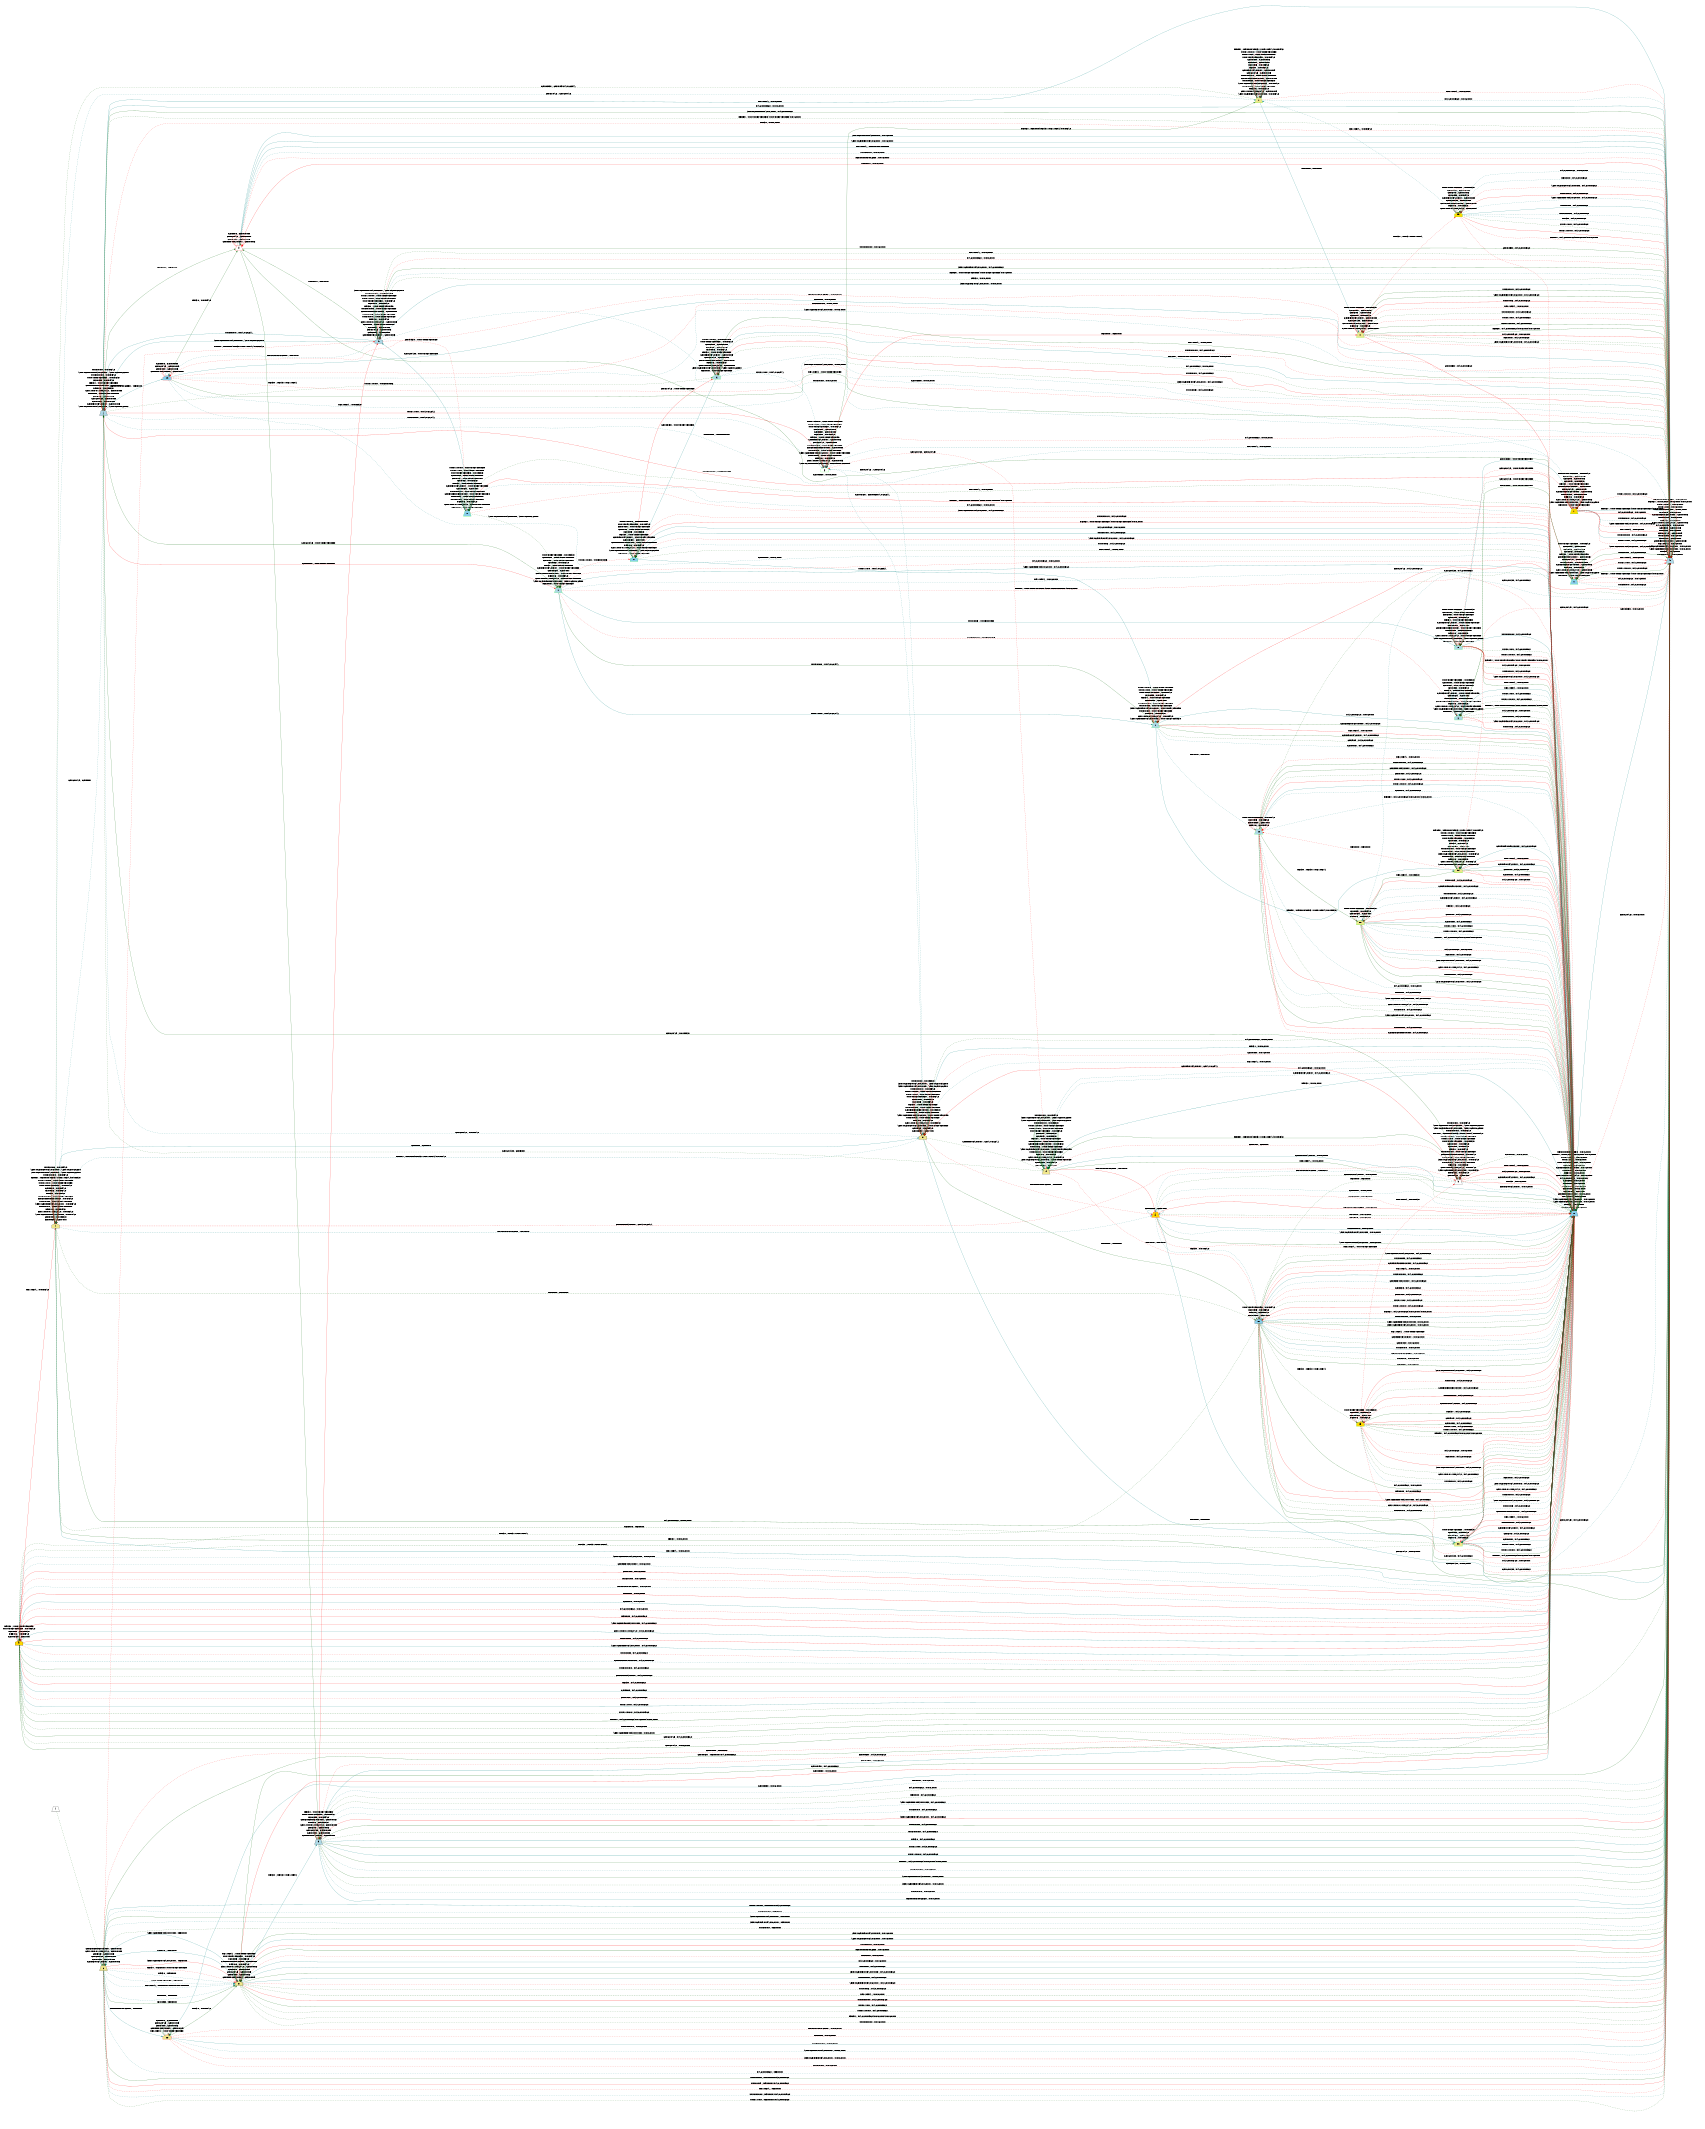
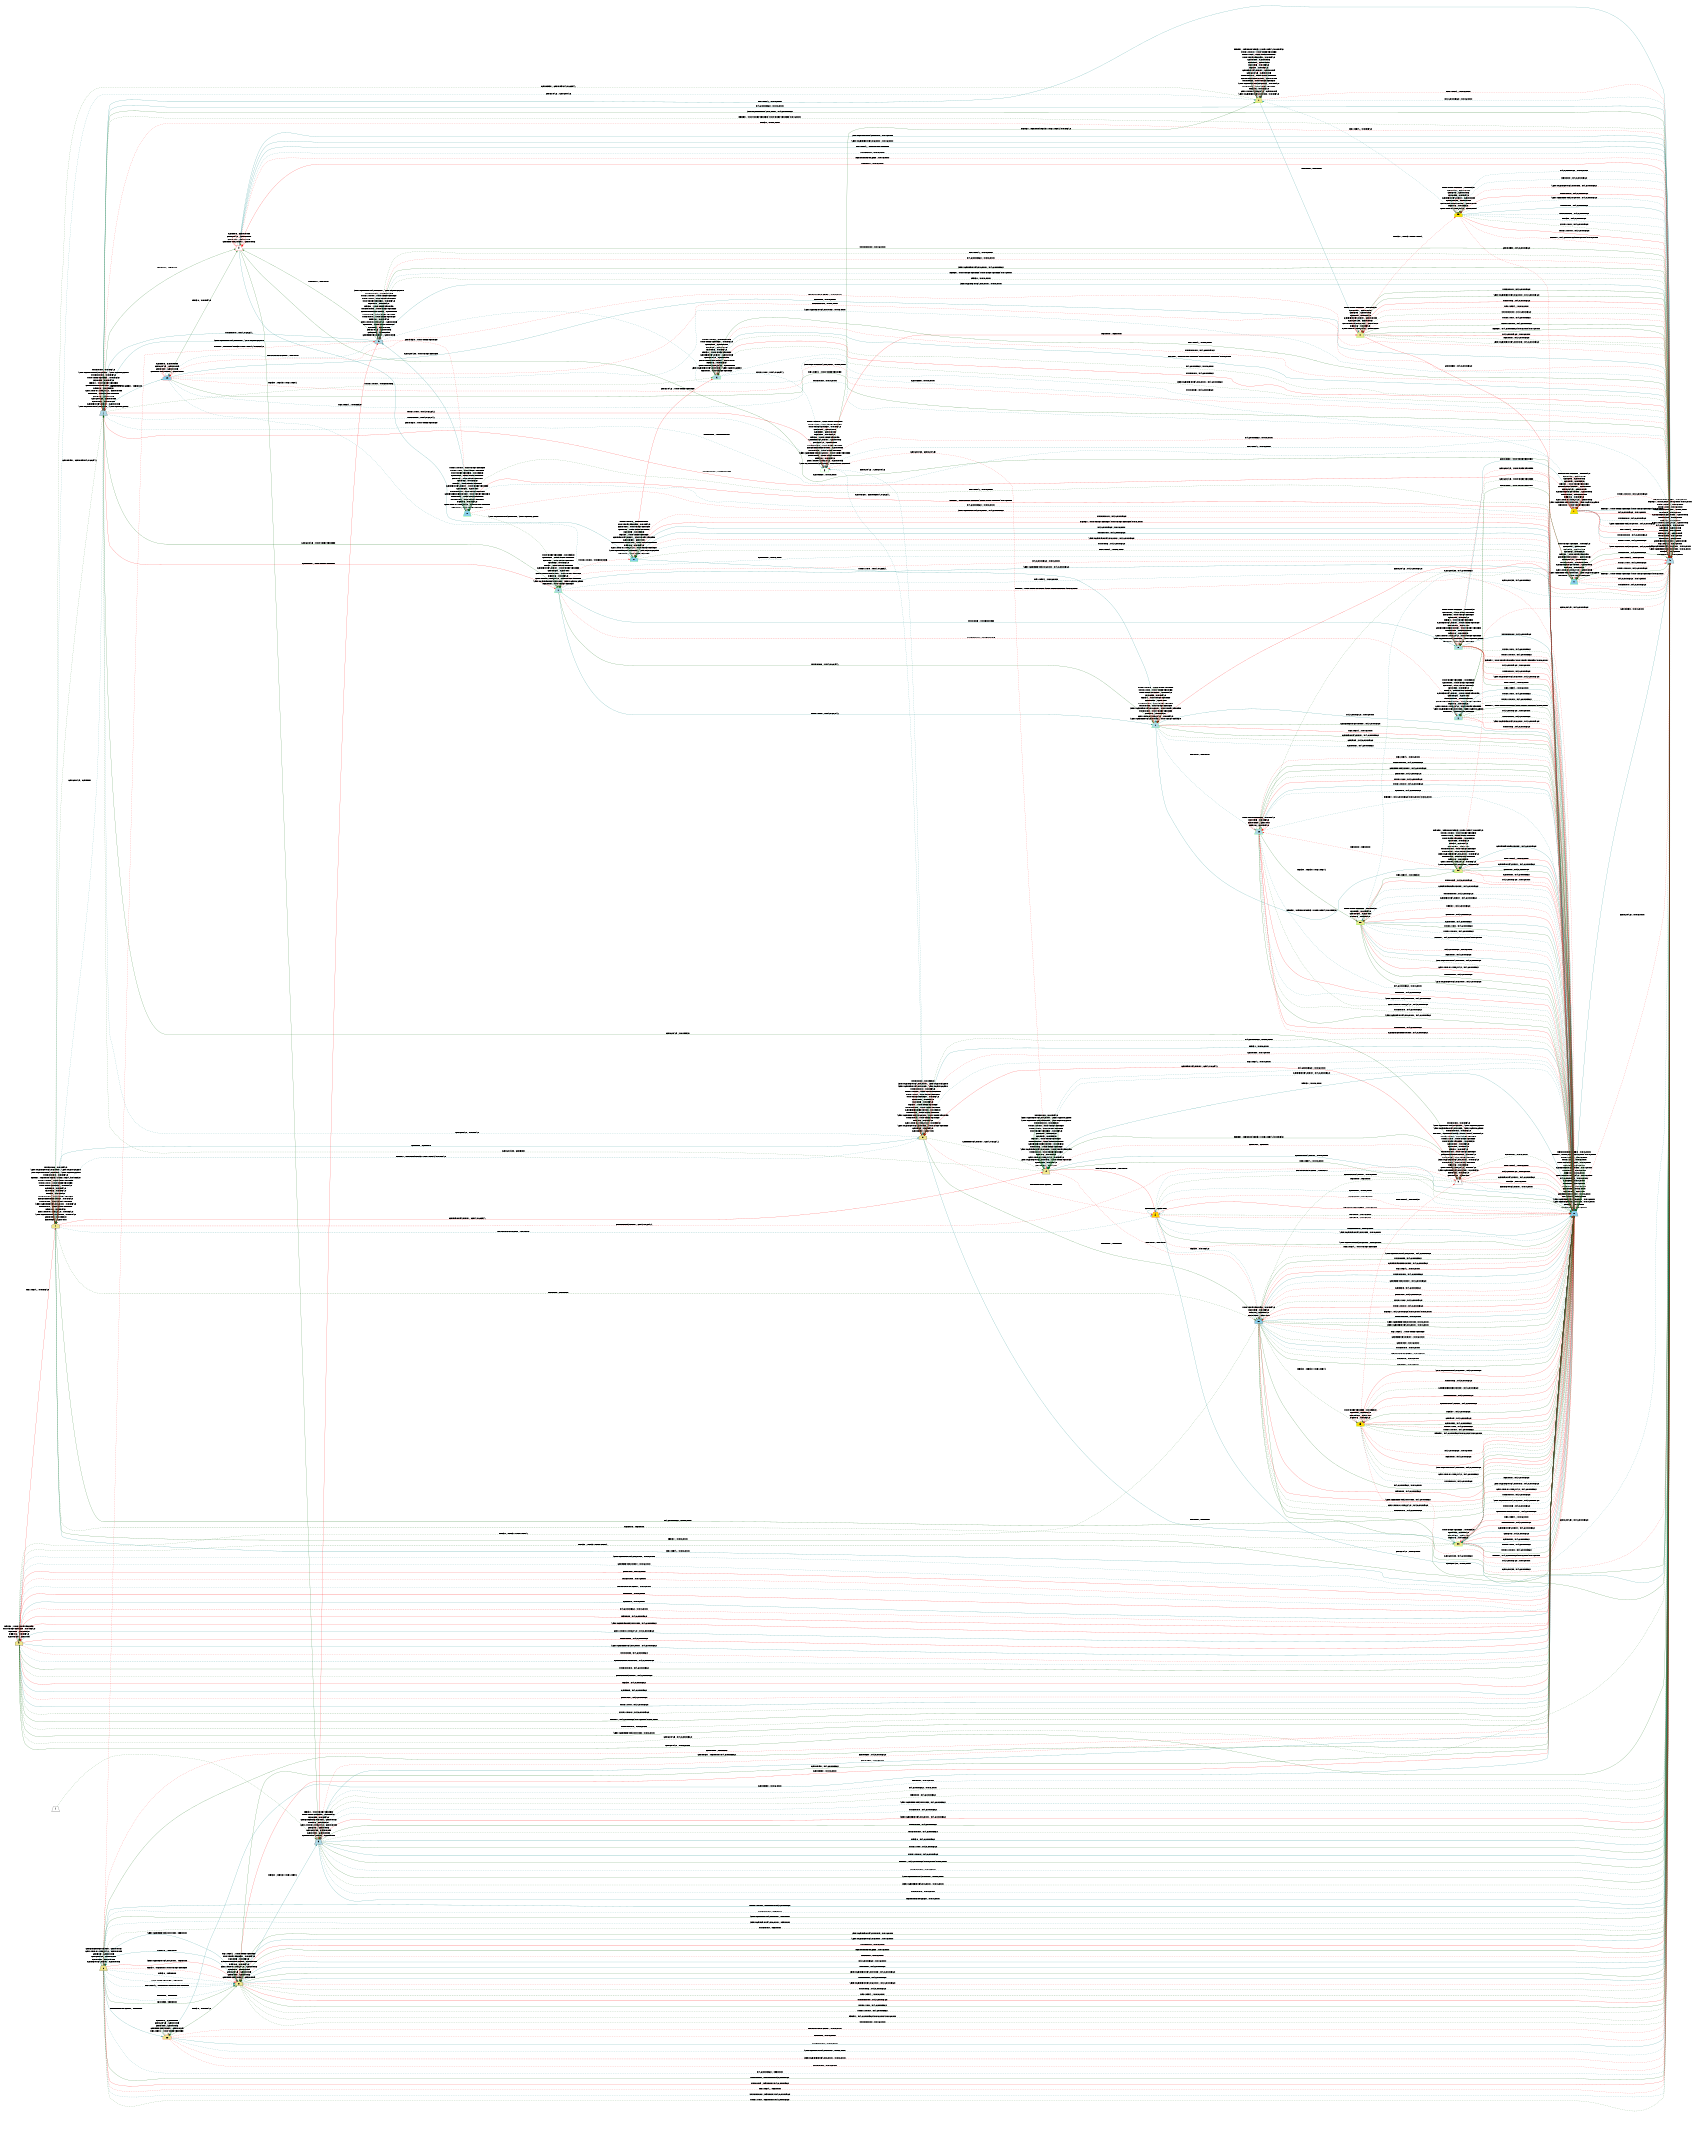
edge "q" -> "w": now "ii" -> "w"
edge "j" -> "i": added, label "CH_OPEN / CH_OPEN_SUCCESS"
edge "i" -> "f": added, label "CH_REQUEST_PTY / CH_SUCCESS"
node "a": fillcolor gold -> khaki
edge "l" -> "c": now "l" -> "d"
